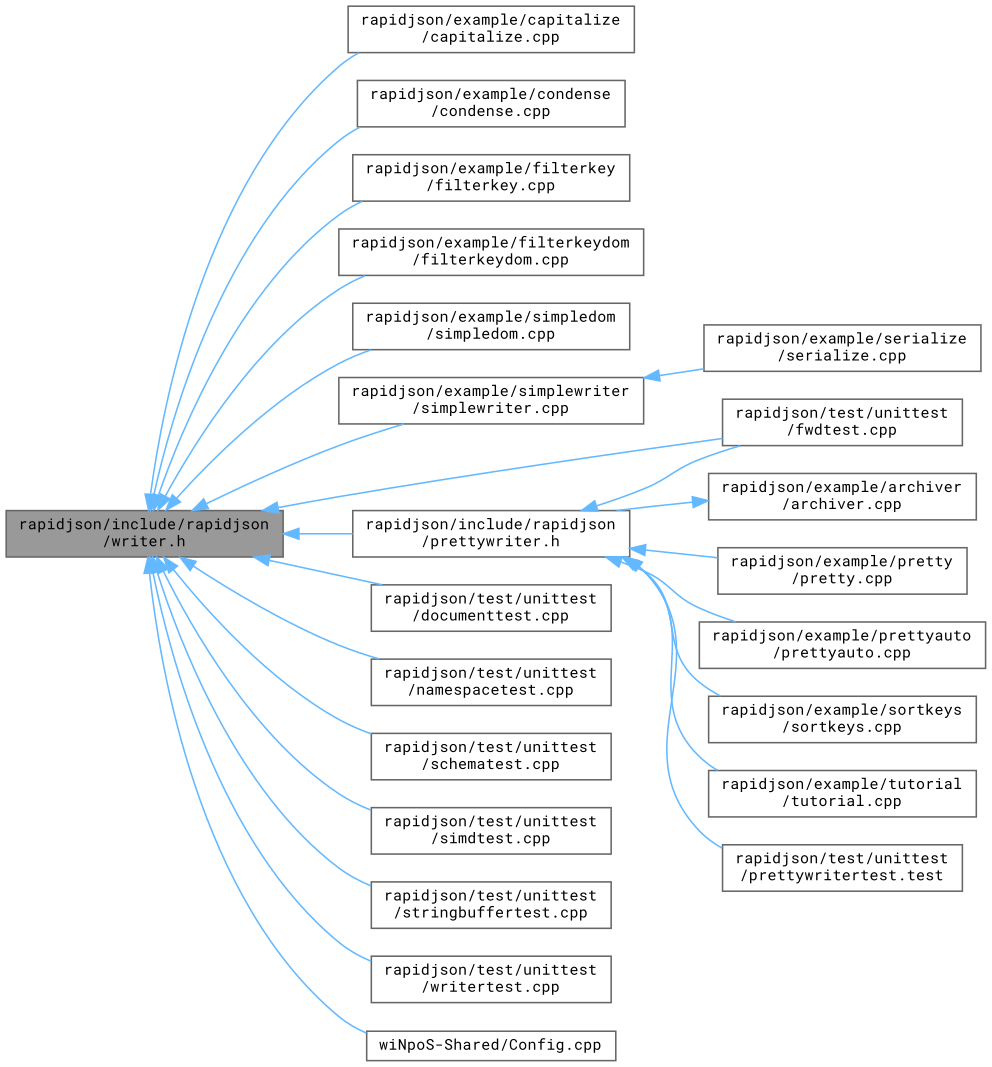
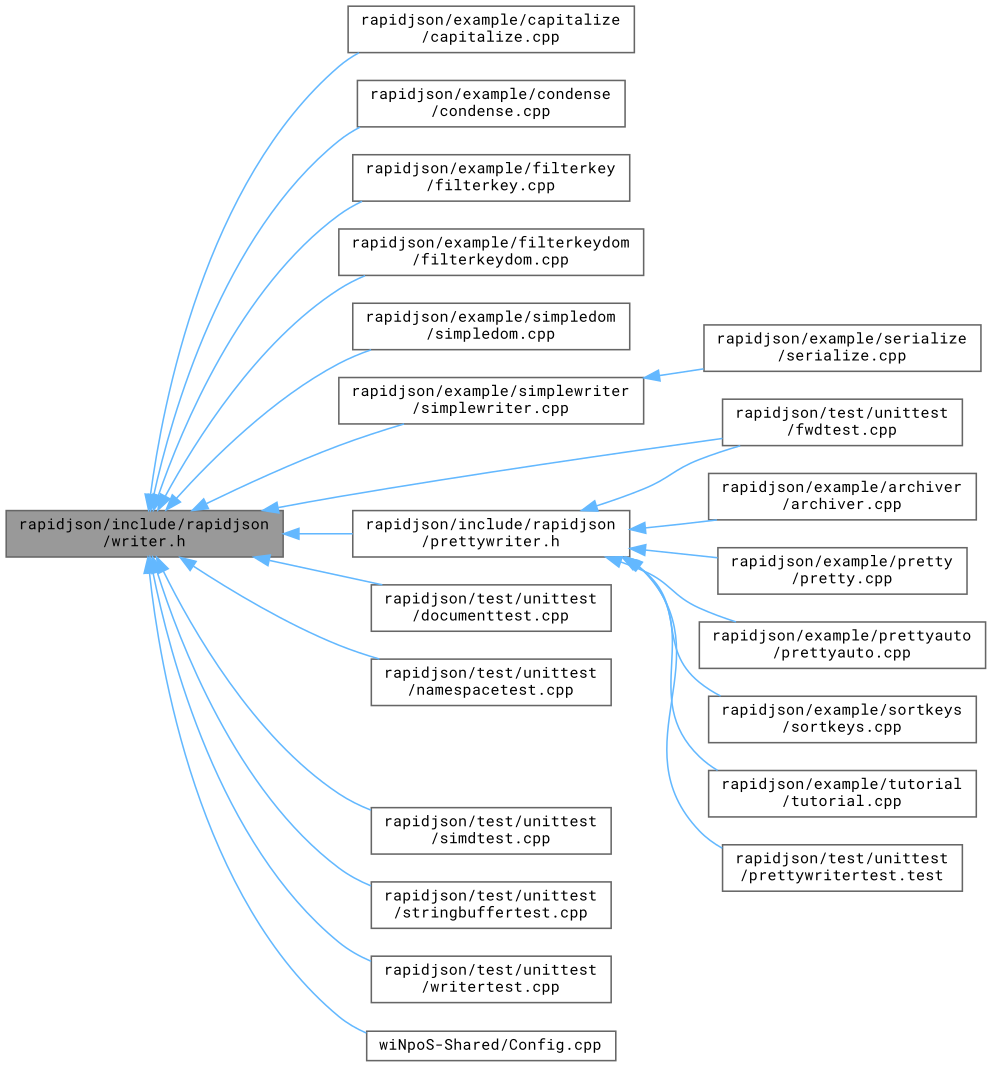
edge "rapidjson/include/rapidjson /prettywriter.h" -> "rapidjson/example/archiver /archiver.cpp": reversed
node "rapidjson/test/unittest /schematest.cpp": removed
